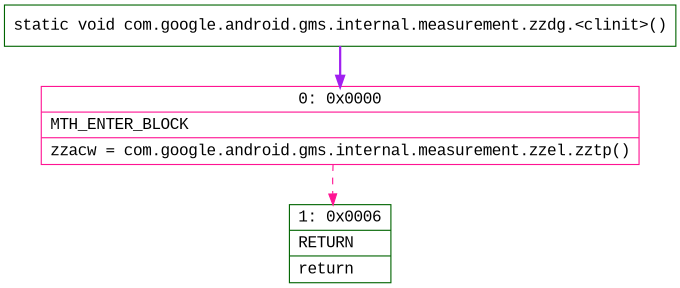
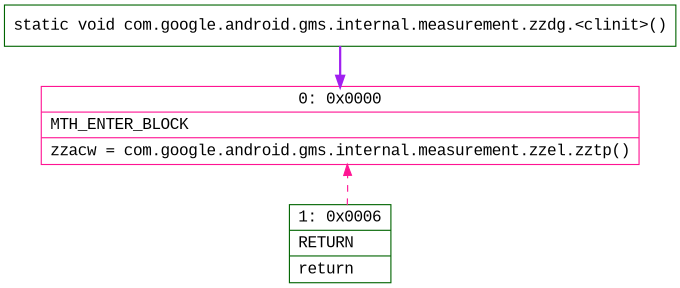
edge "0: 0x0000" -> "1: 0x0006": reversed
